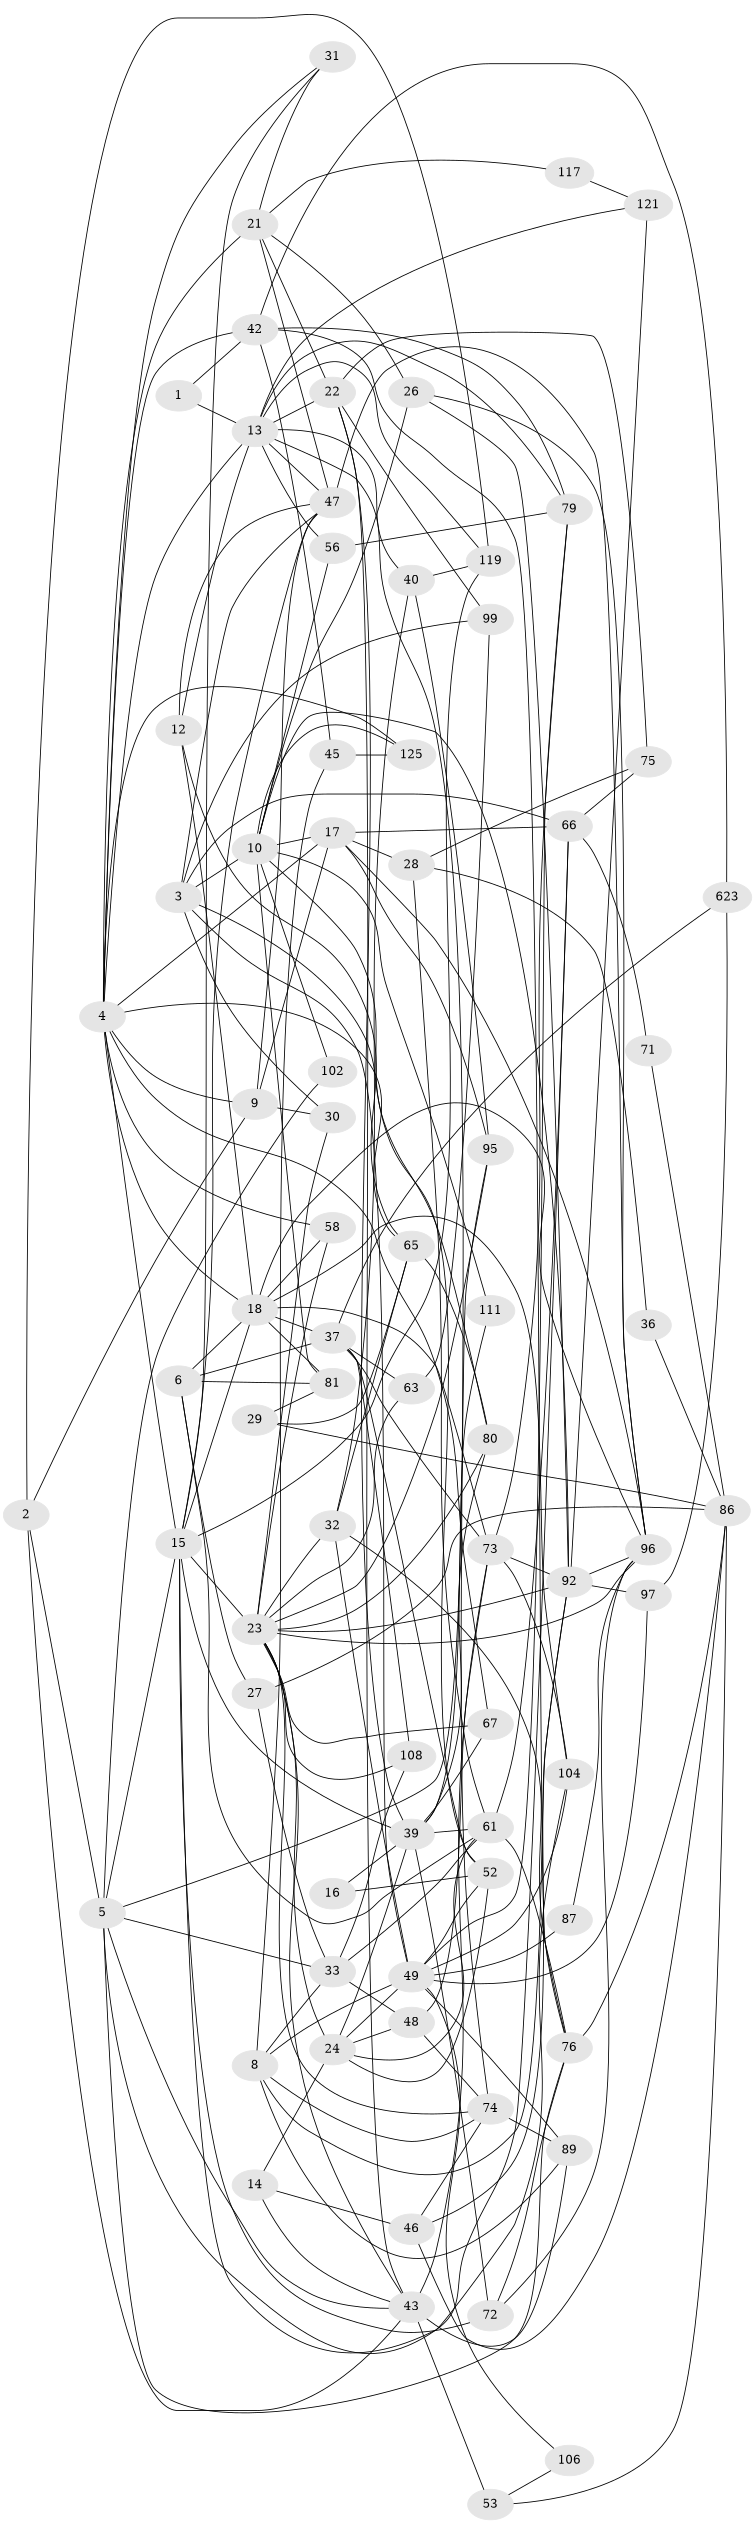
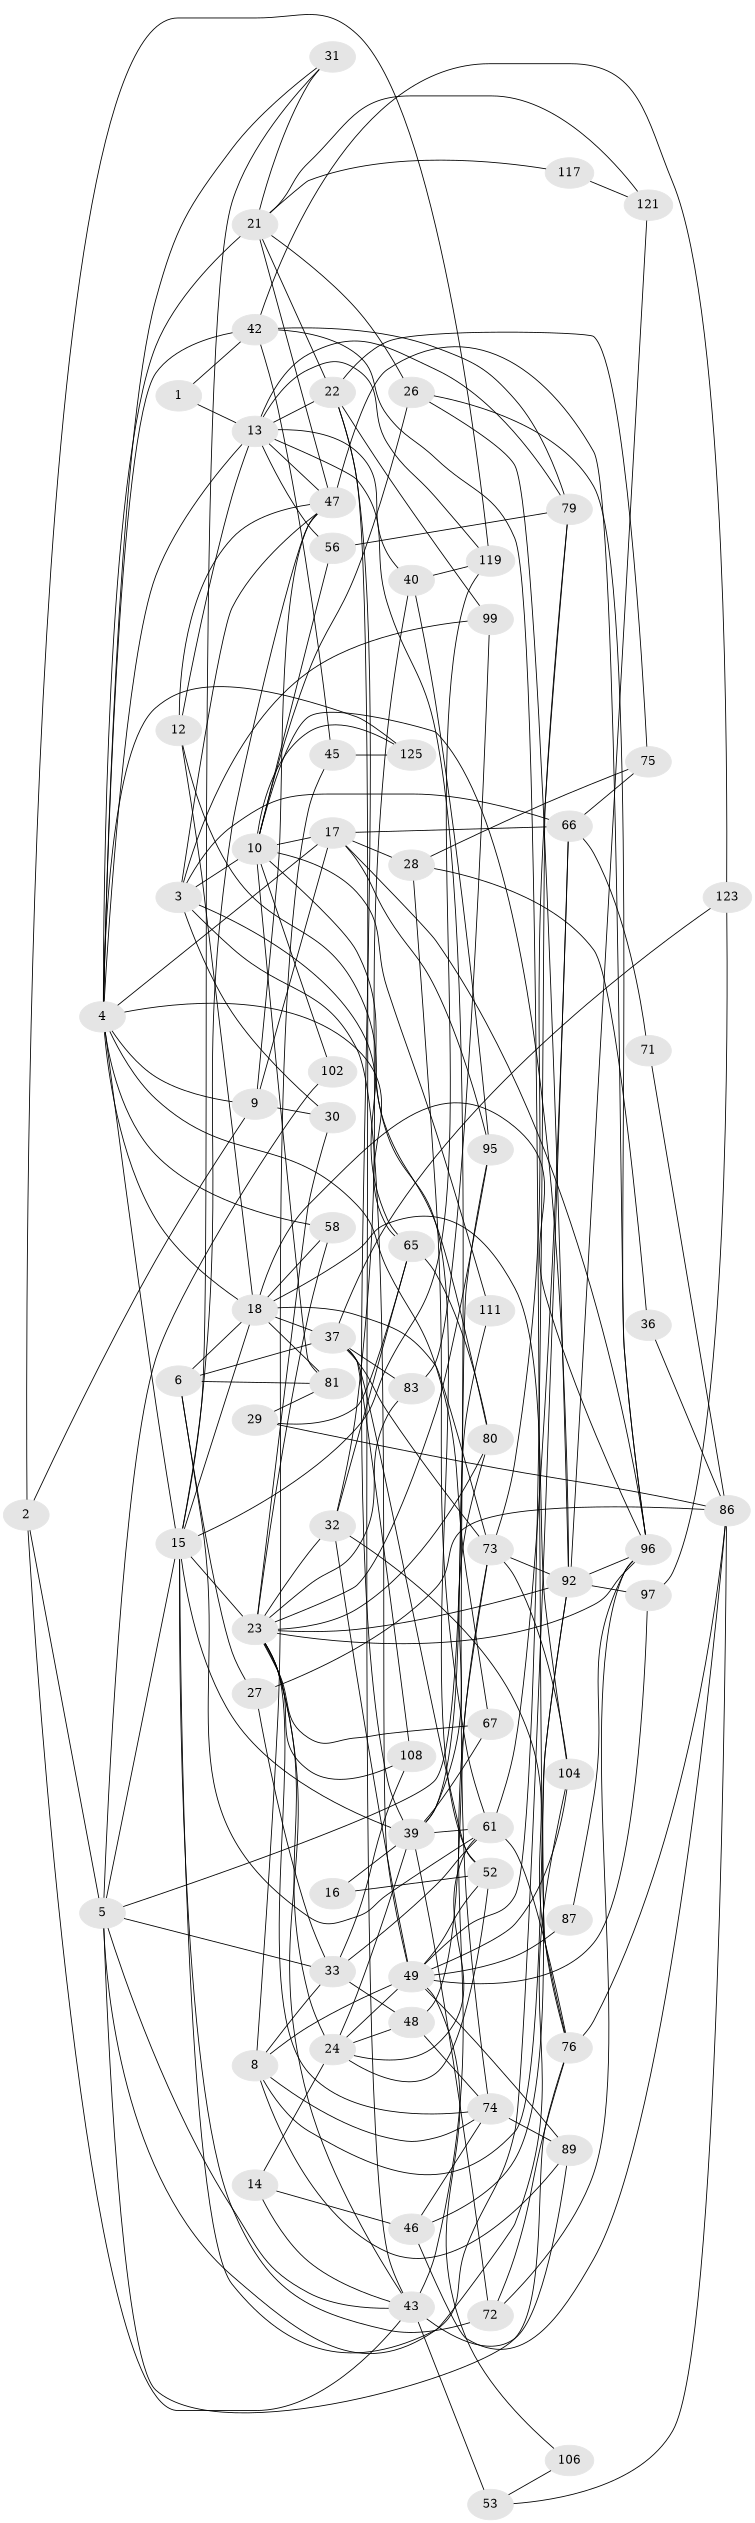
edge "121" -- "13": now "121" -- "21"
node "623": label "623" -> "123"
node "63": label "63" -> "83"
